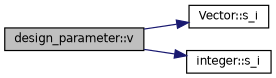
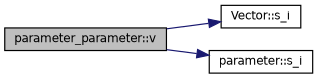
node "design_parameter::v": label "design_parameter::v" -> "parameter_parameter::v"
node "integer::s_i": label "integer::s_i" -> "parameter::s_i"
